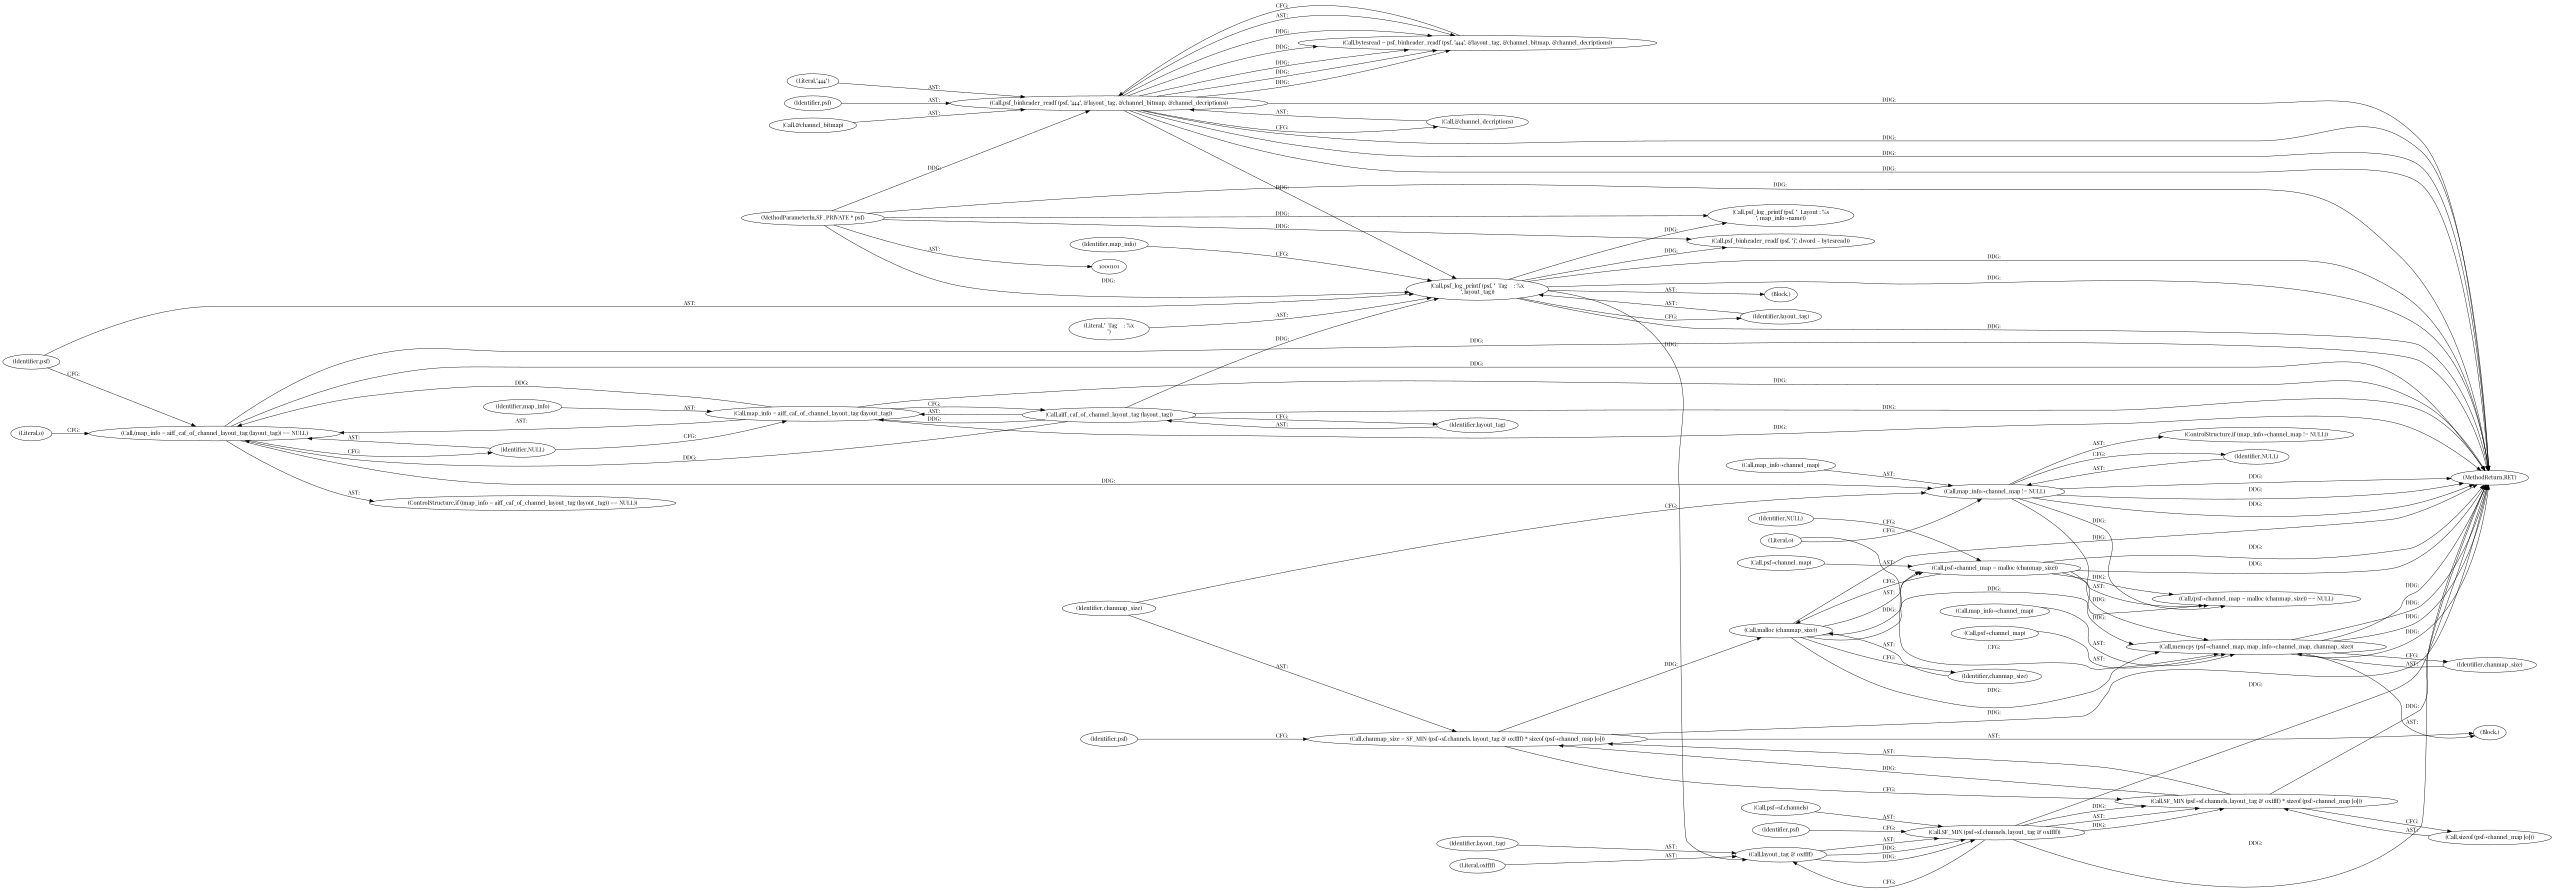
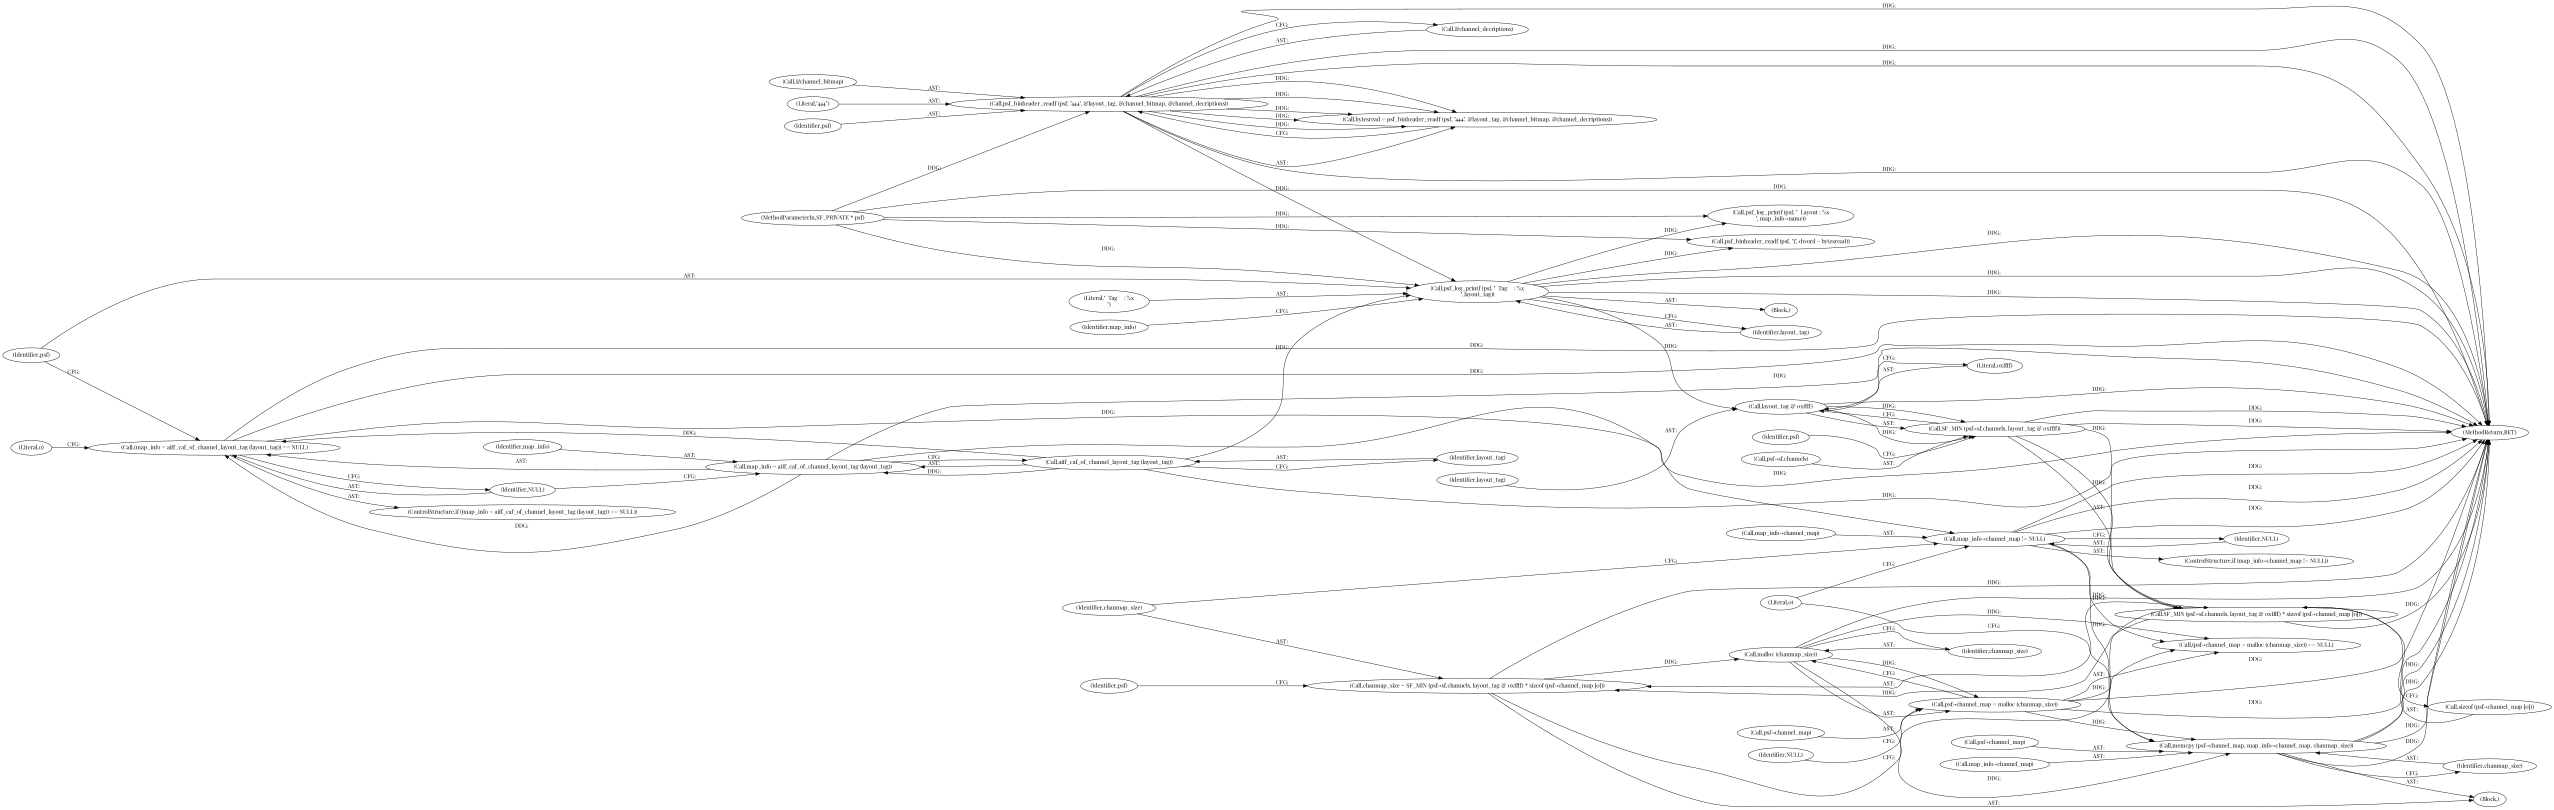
node "1000101": removed
edge "(Call,layout_tag & 0xffff)" -> "(Literal,0xffff)": added, label "CFG:"
edge "(Call,layout_tag & 0xffff)" -> "(MethodReturn,RET)": added, label "DDG:"
